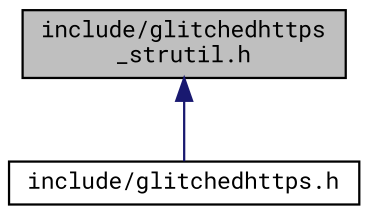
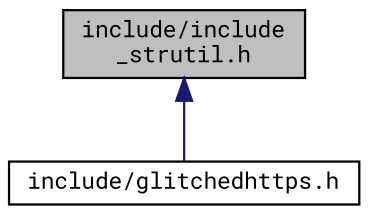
node "include/glitchedhttps _strutil.h": label "include/glitchedhttps _strutil.h" -> "include/include _strutil.h"
